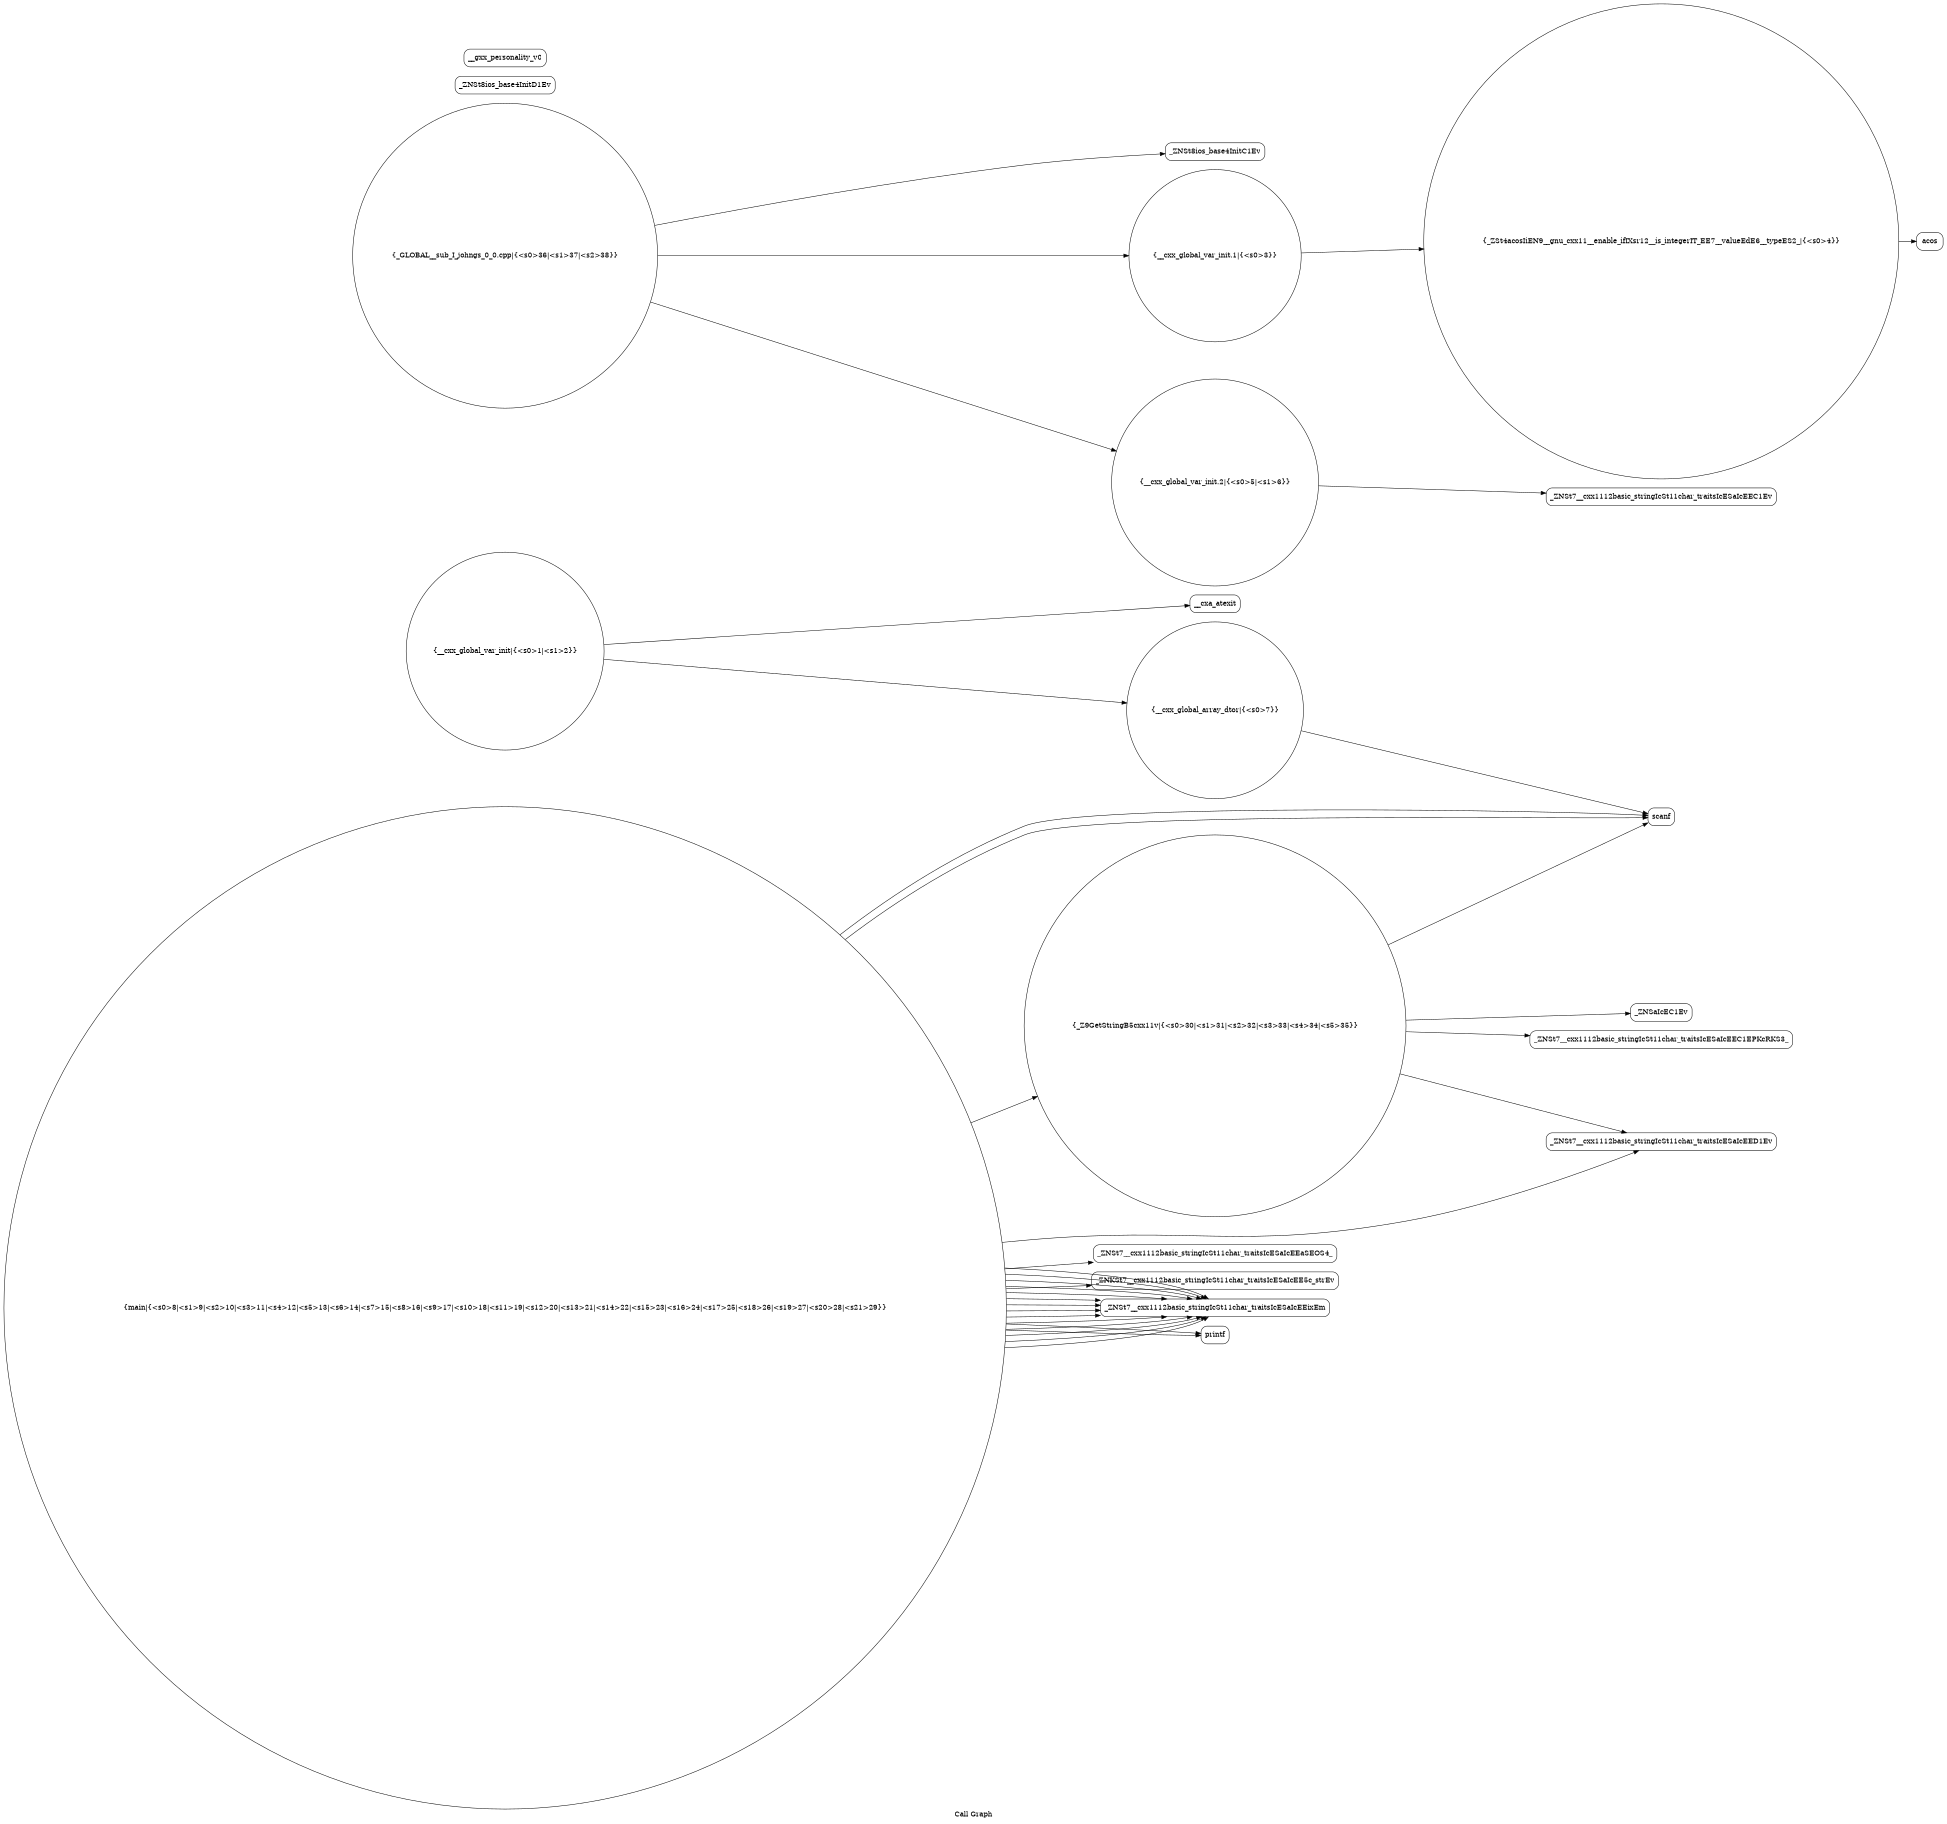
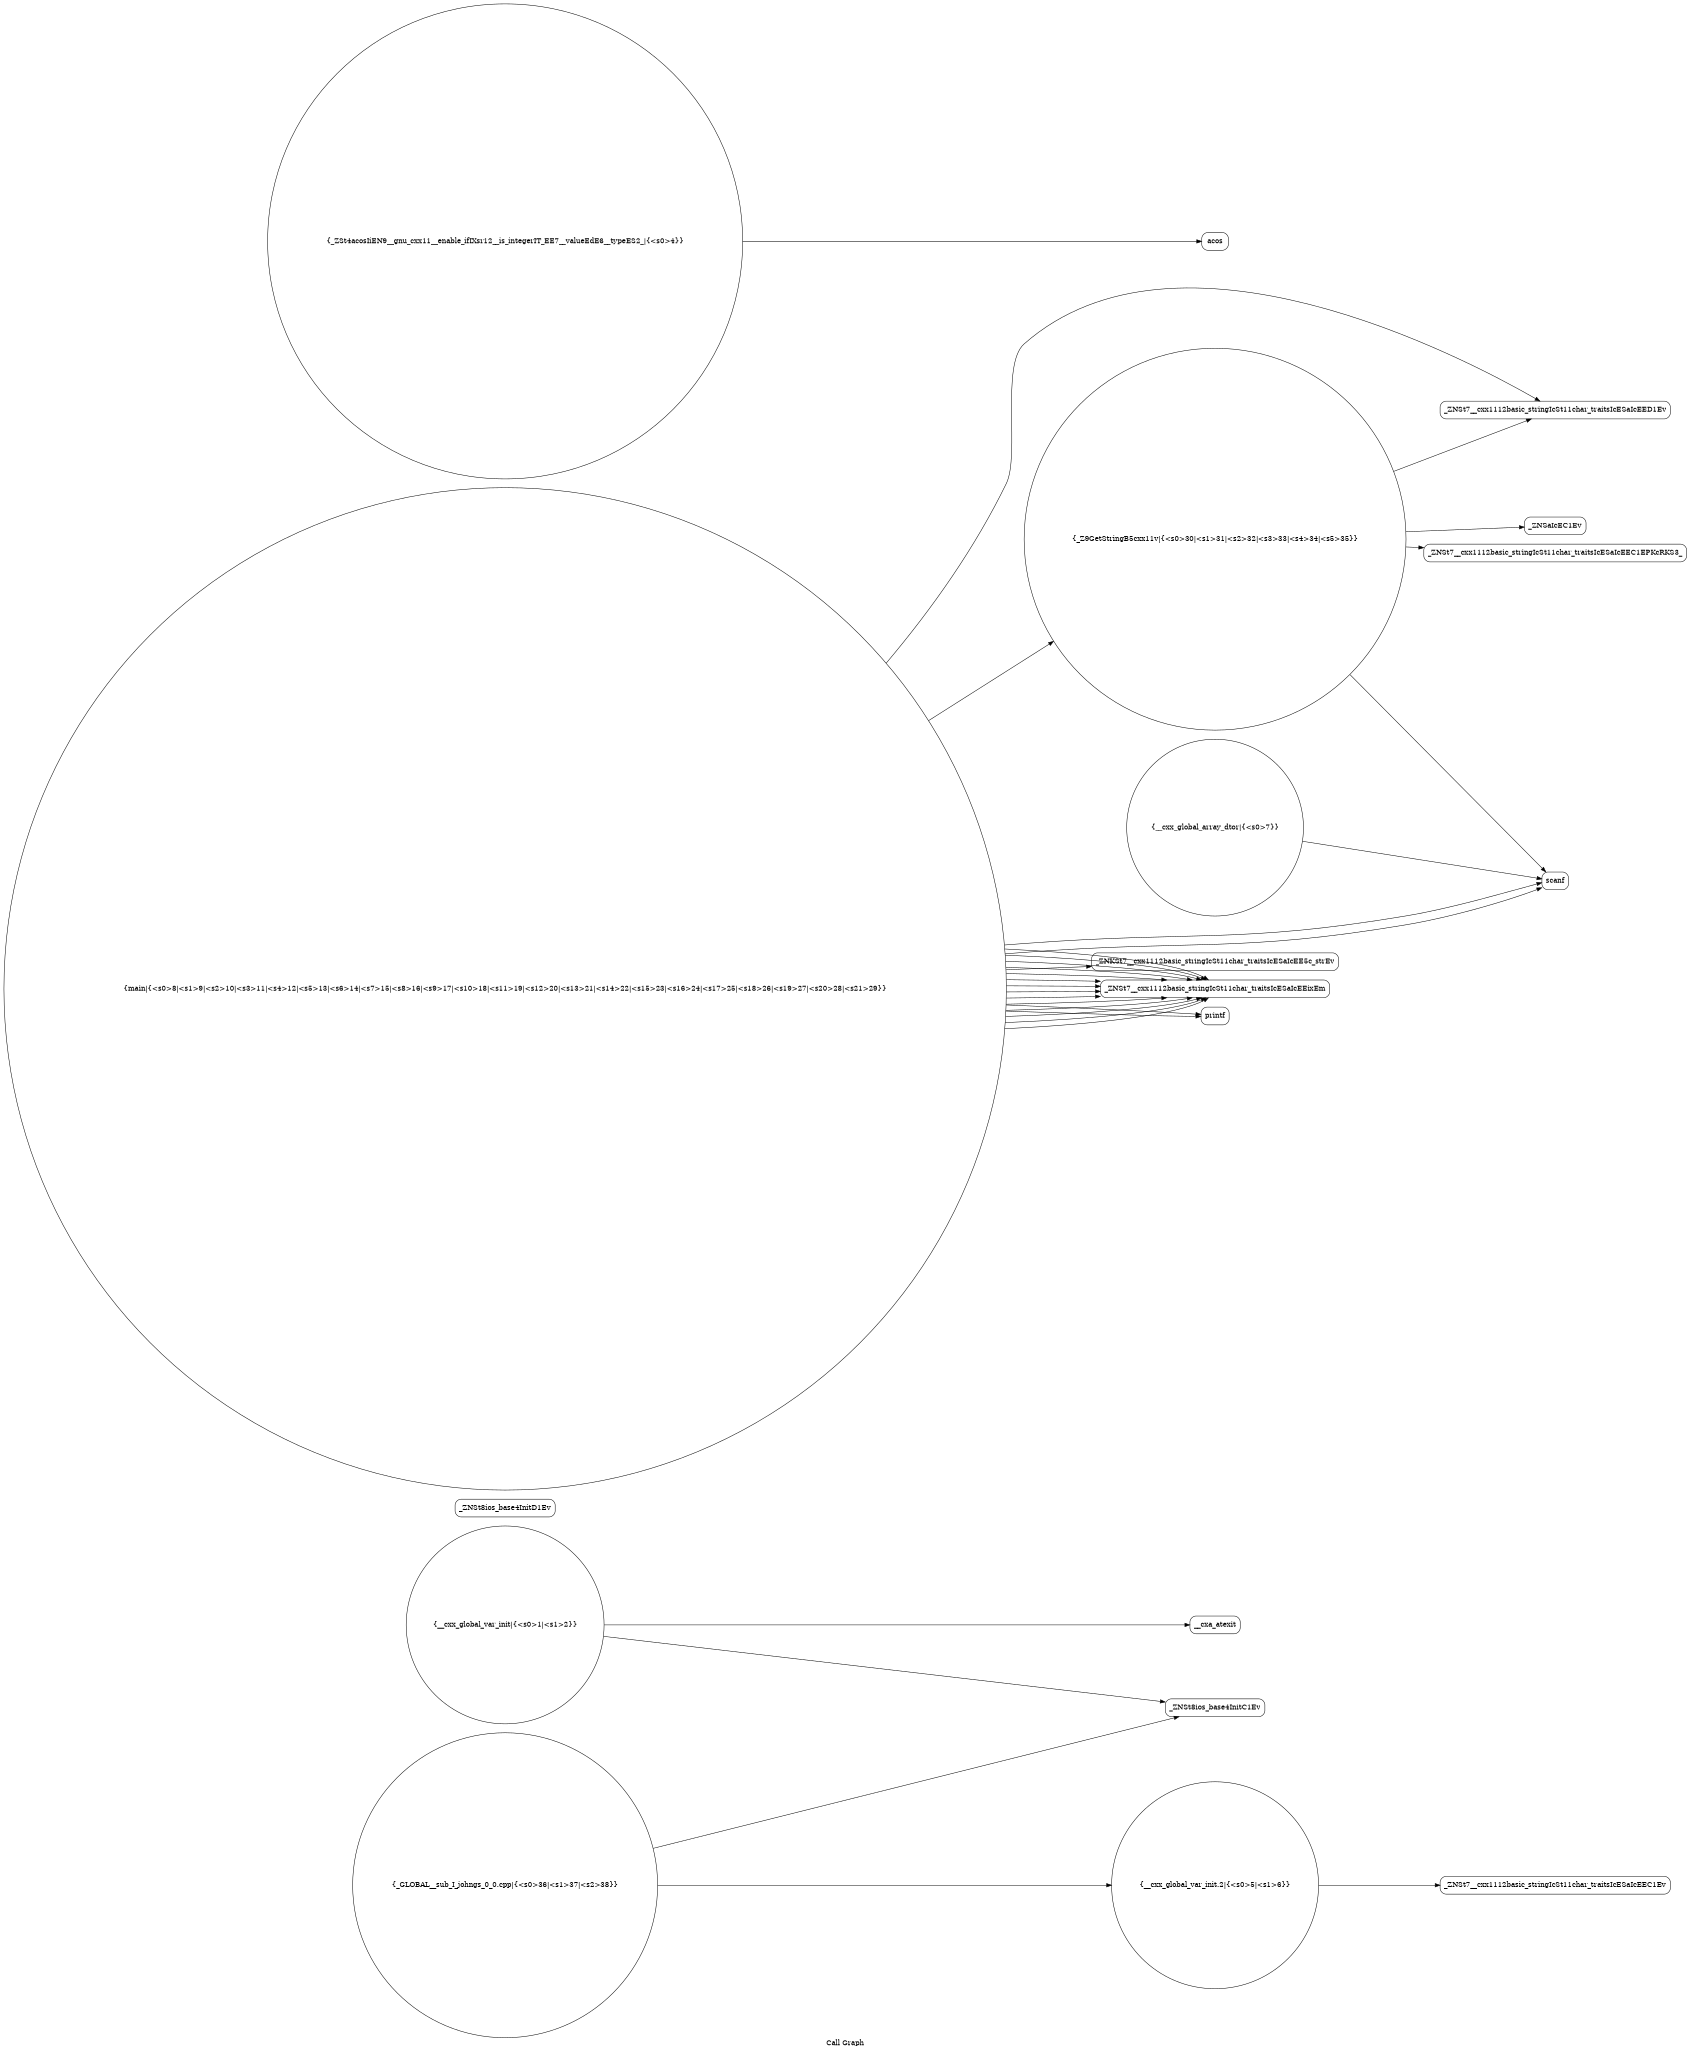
node "__gxx_personality_v0": removed
node "{__cxx_global_var_init.1|{<s0>3}}": removed
edge "{__cxx_global_var_init|{<s0>1|<s1>2}}" -> "{__cxx_global_array_dtor|{<s0>7}}": now "{__cxx_global_var_init|{<s0>1|<s1>2}}" -> "_ZNSt8ios_base4InitC1Ev"
node "_ZNSt7__cxx1112basic_stringIcSt11char_traitsIcESaIcEEaSEOS4_": removed
